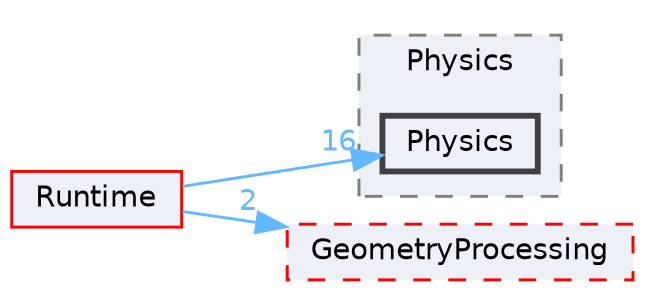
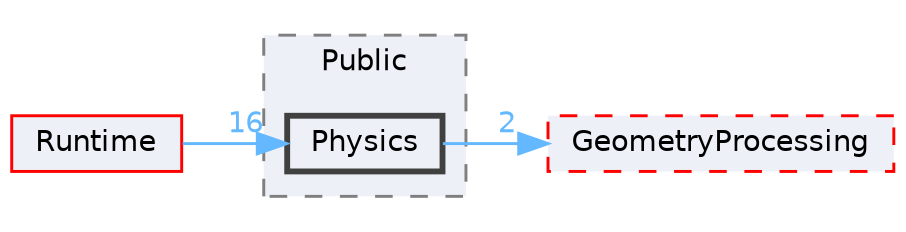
cluster "Physics": label "Physics" -> "Public"
edge "Runtime" -> "GeometryProcessing": now "Physics" -> "GeometryProcessing"
